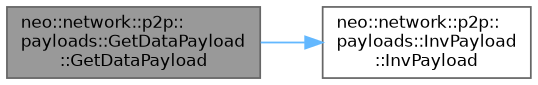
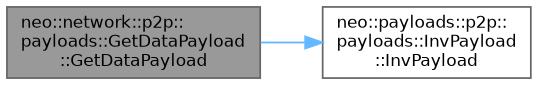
node "neo::network::p2p:: payloads::InvPayload ::InvPayload": label "neo::network::p2p:: payloads::InvPayload ::InvPayload" -> "neo::payloads::p2p:: payloads::InvPayload ::InvPayload"
